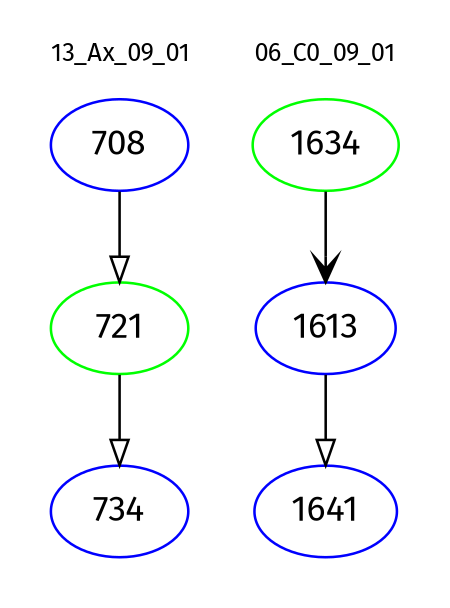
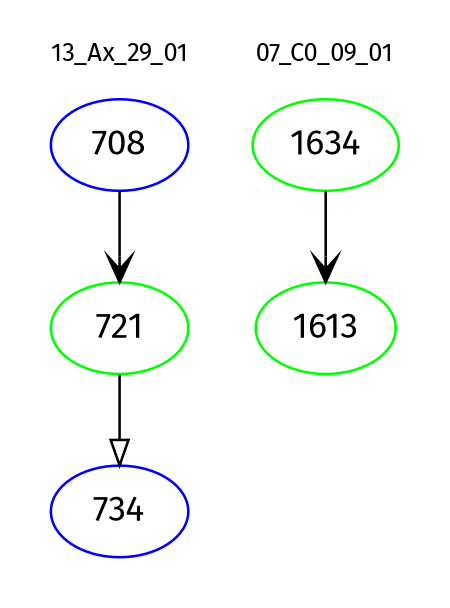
cluster "13_Ax_09_01": label "13_Ax_09_01" -> "13_Ax_29_01"
cluster "06_C0_09_01": label "06_C0_09_01" -> "07_C0_09_01"
edge "708" -> "721": arrowhead onormal -> vee
node "1613": color blue -> green
node "1641": removed
